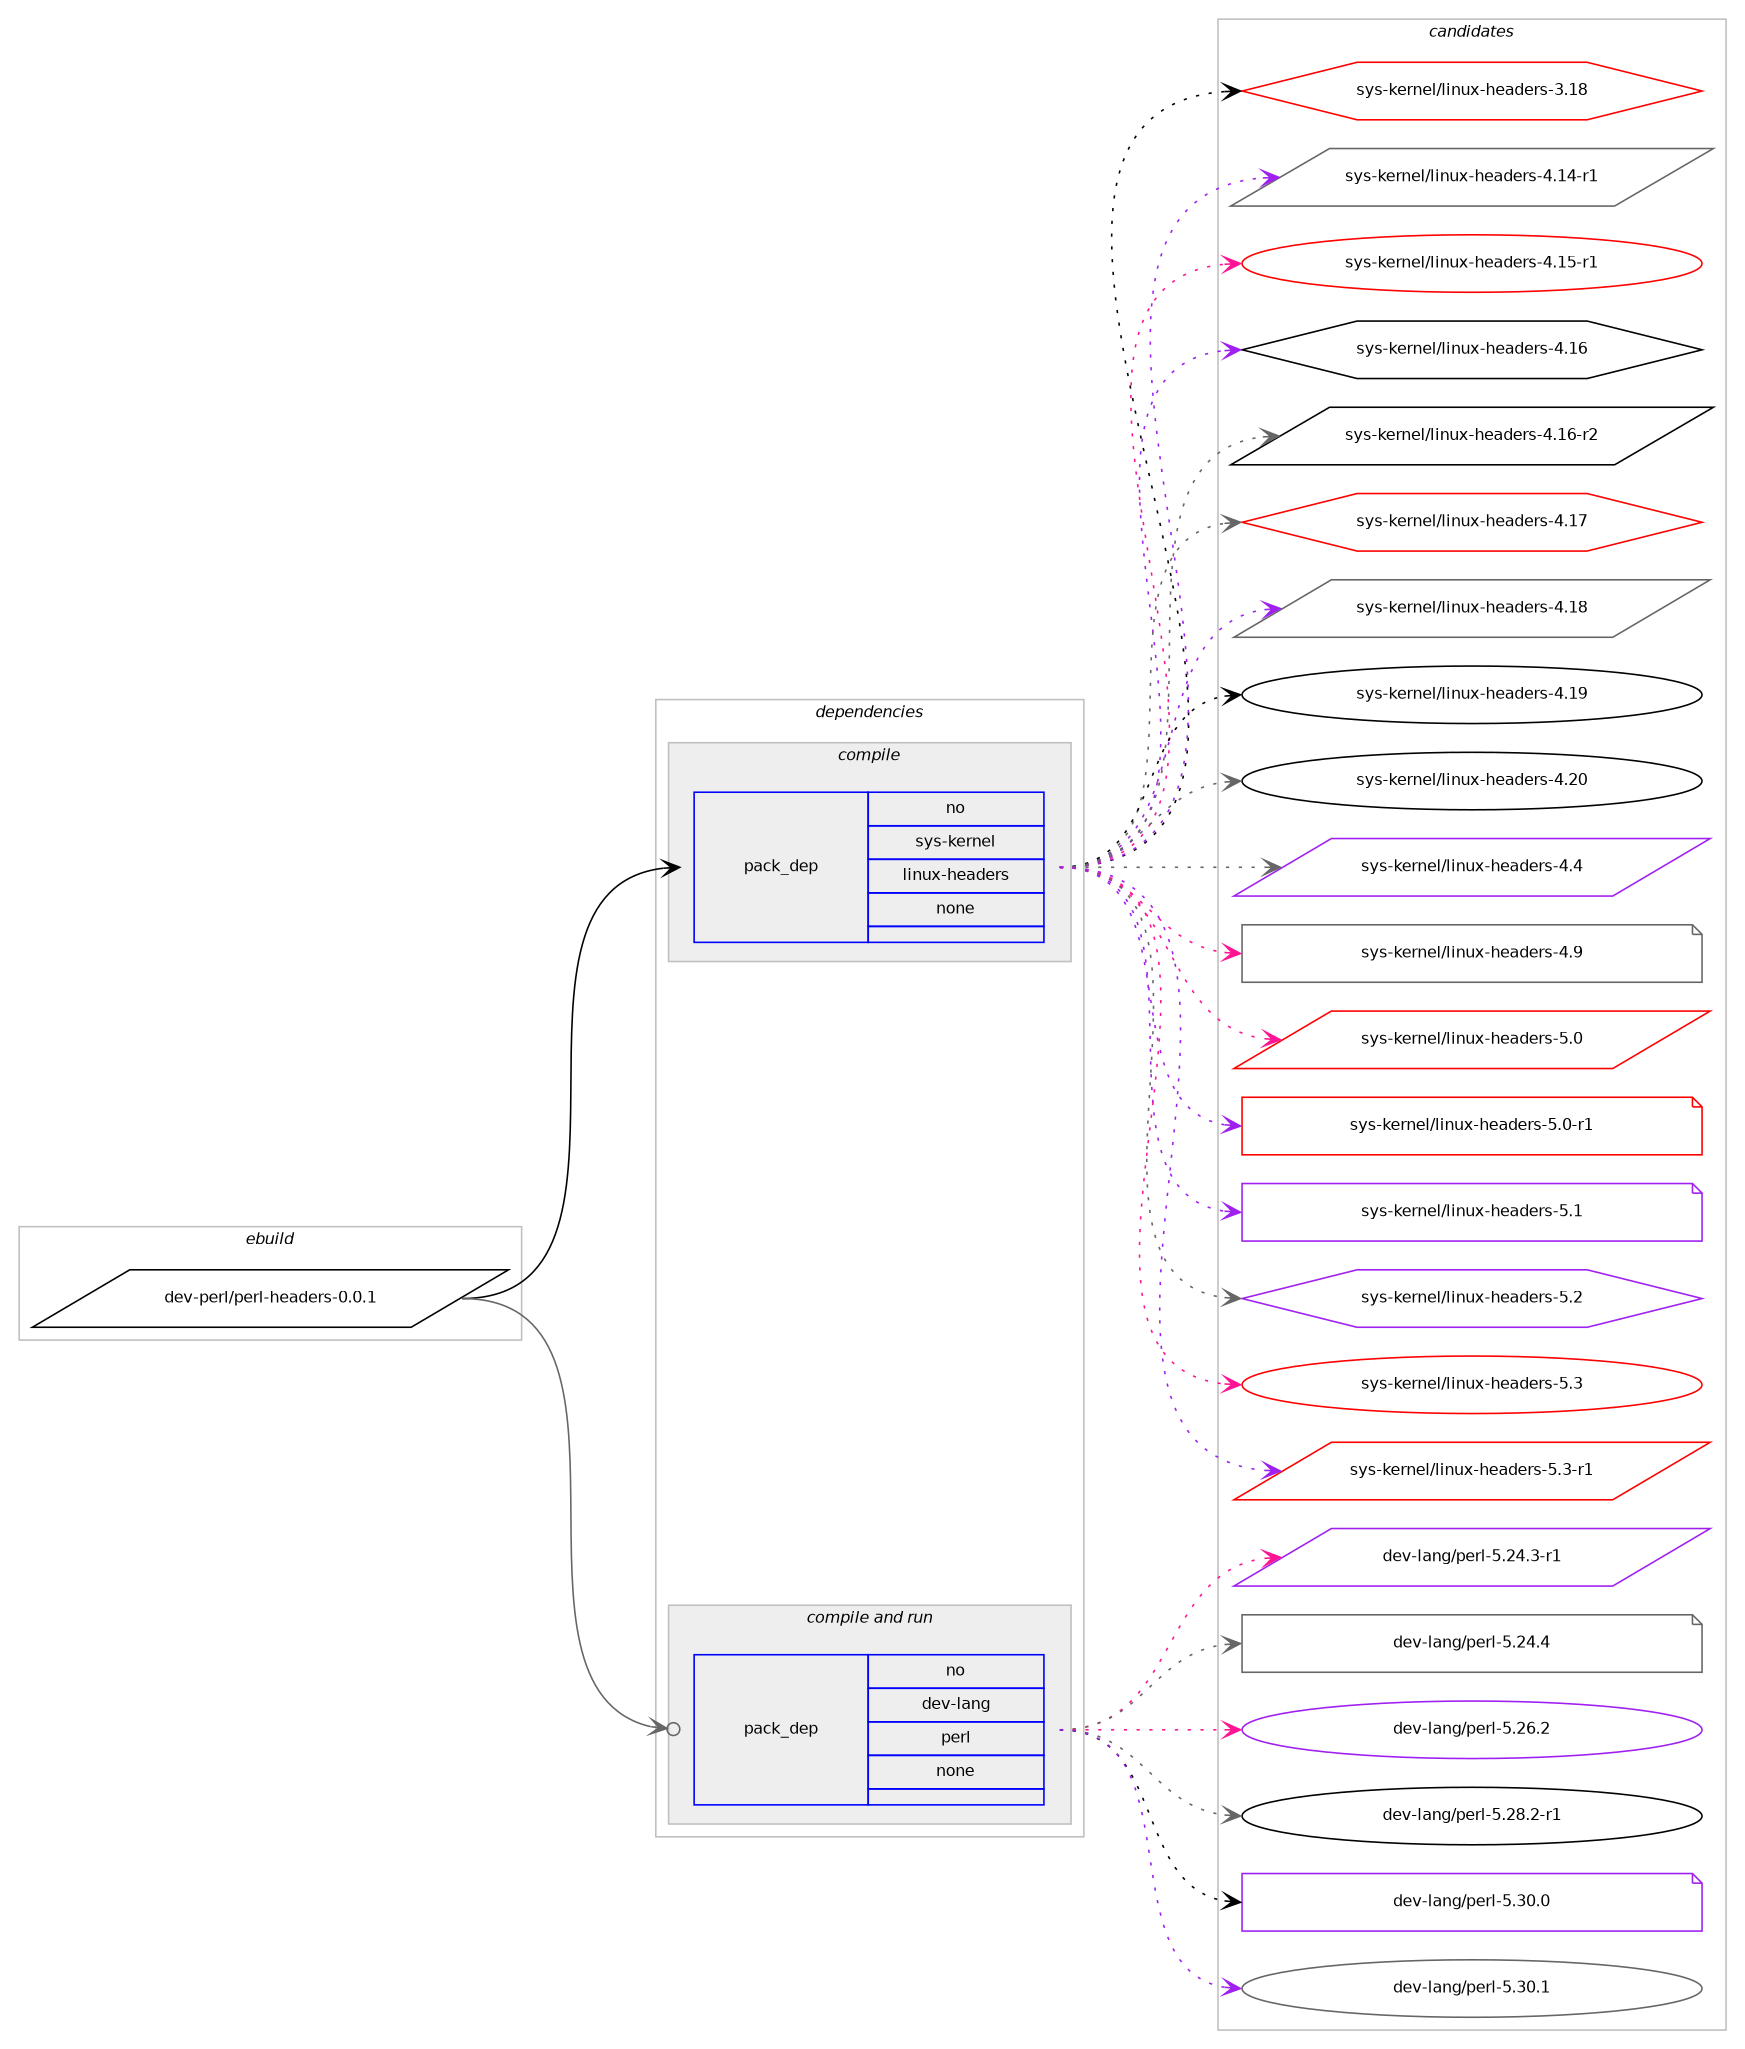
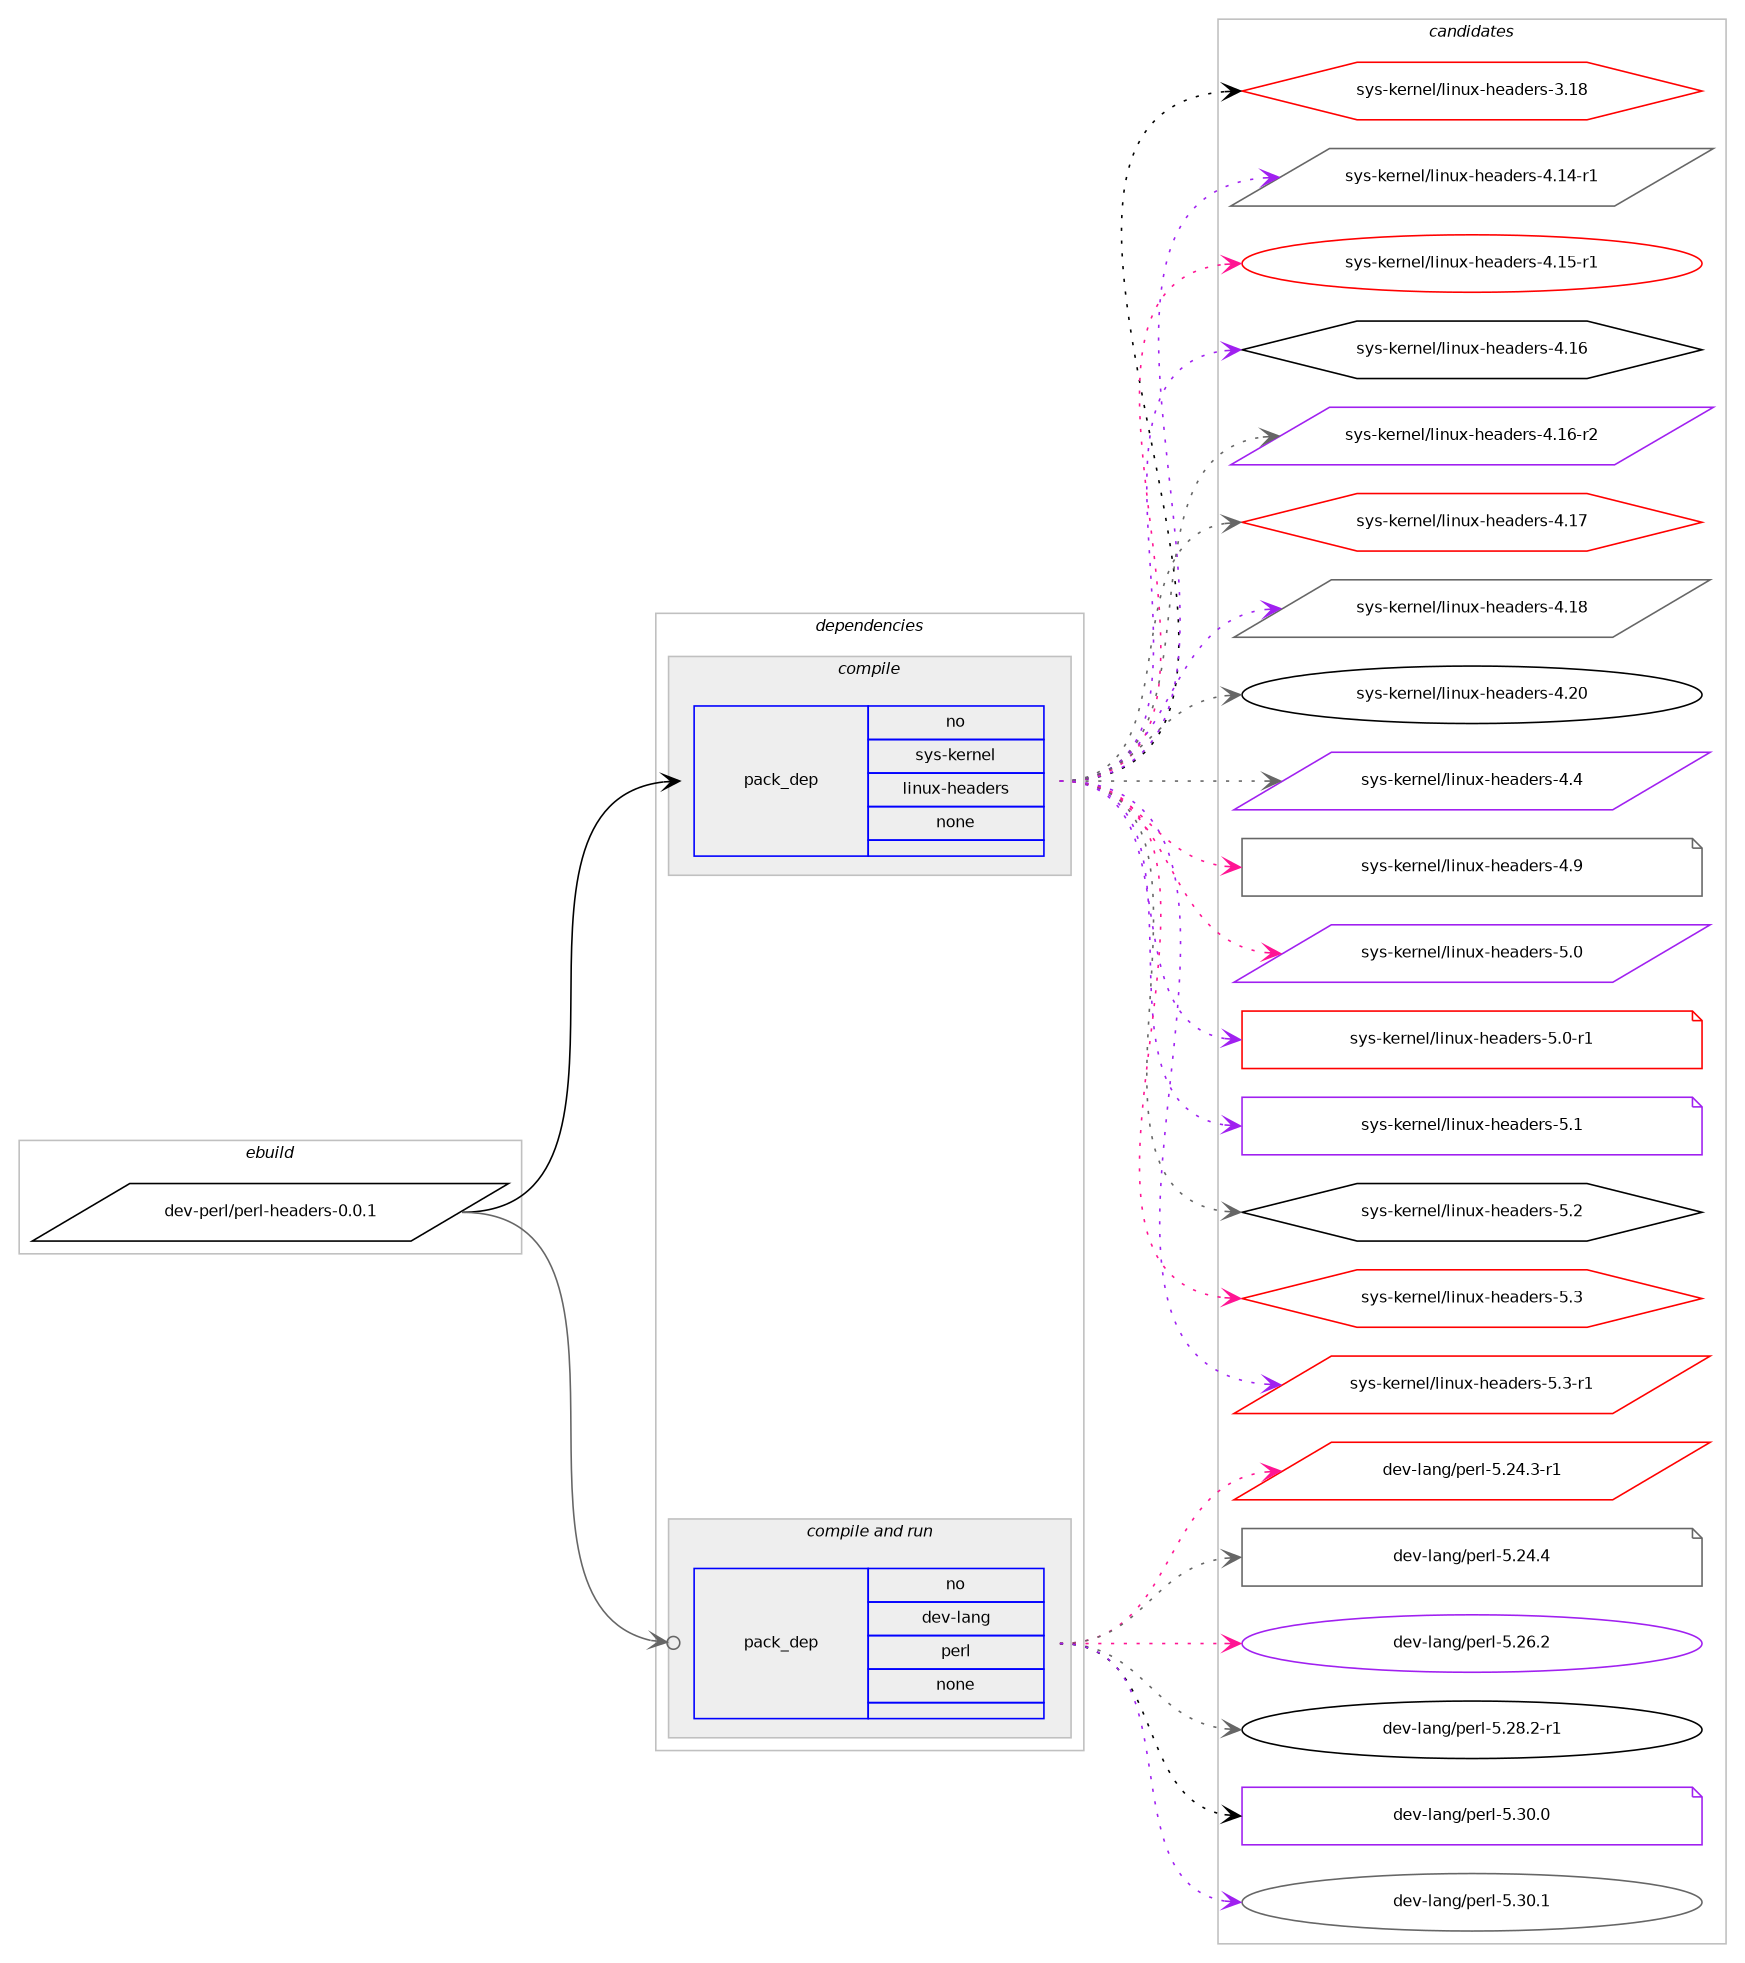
node "sys-kernel/linux-headers-4.16-r2": color black -> purple
node "sys-kernel/linux-headers-4.19": removed
node "sys-kernel/linux-headers-5.0": color red -> purple
node "sys-kernel/linux-headers-5.2": color purple -> black
node "sys-kernel/linux-headers-5.3": shape ellipse -> hexagon
node "dev-lang/perl-5.24.3-r1": color purple -> red
